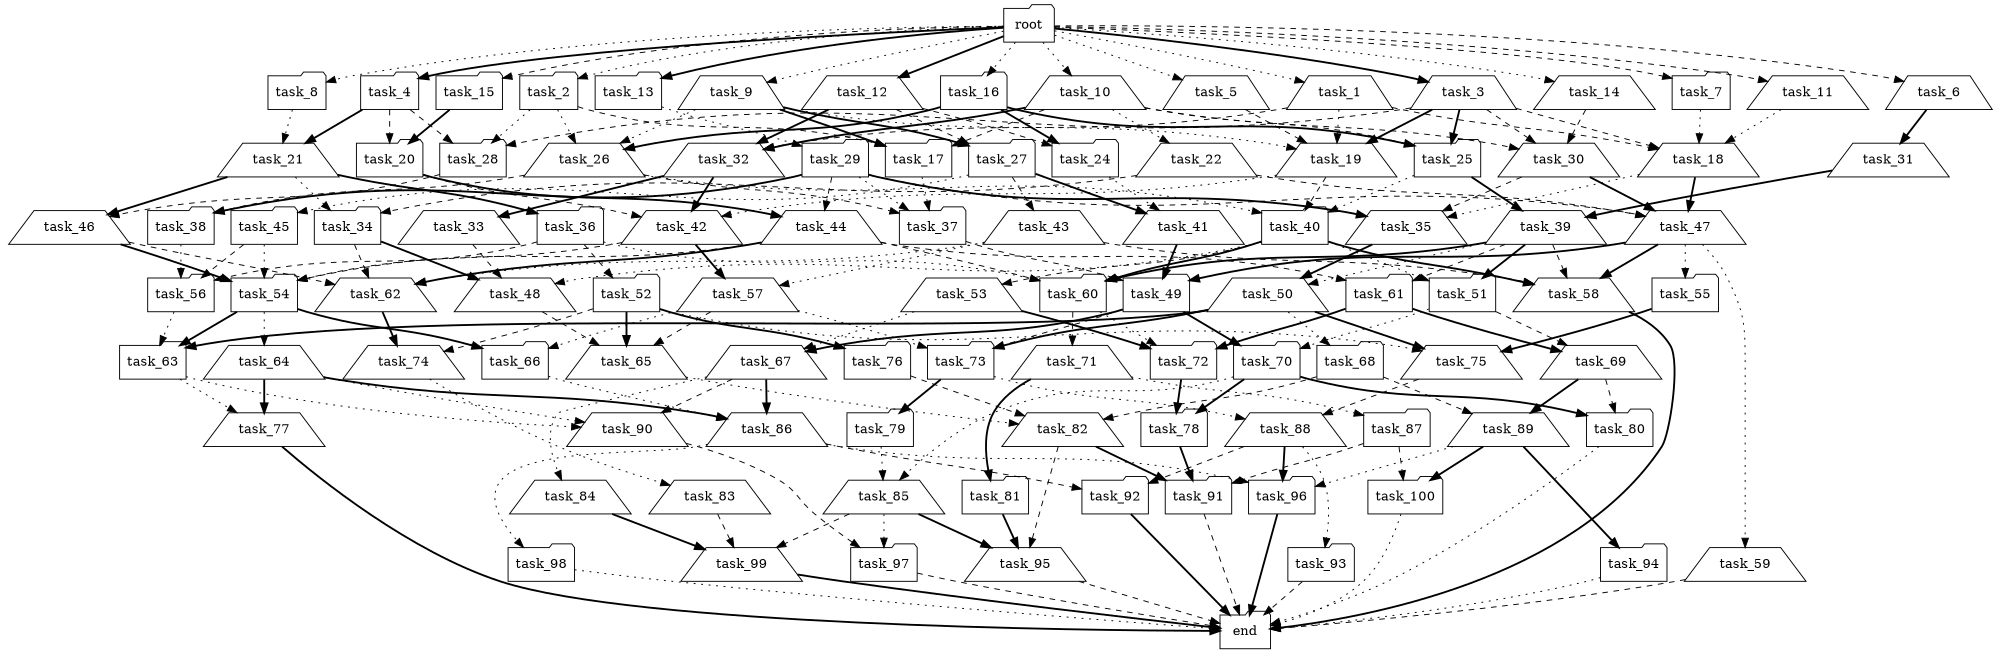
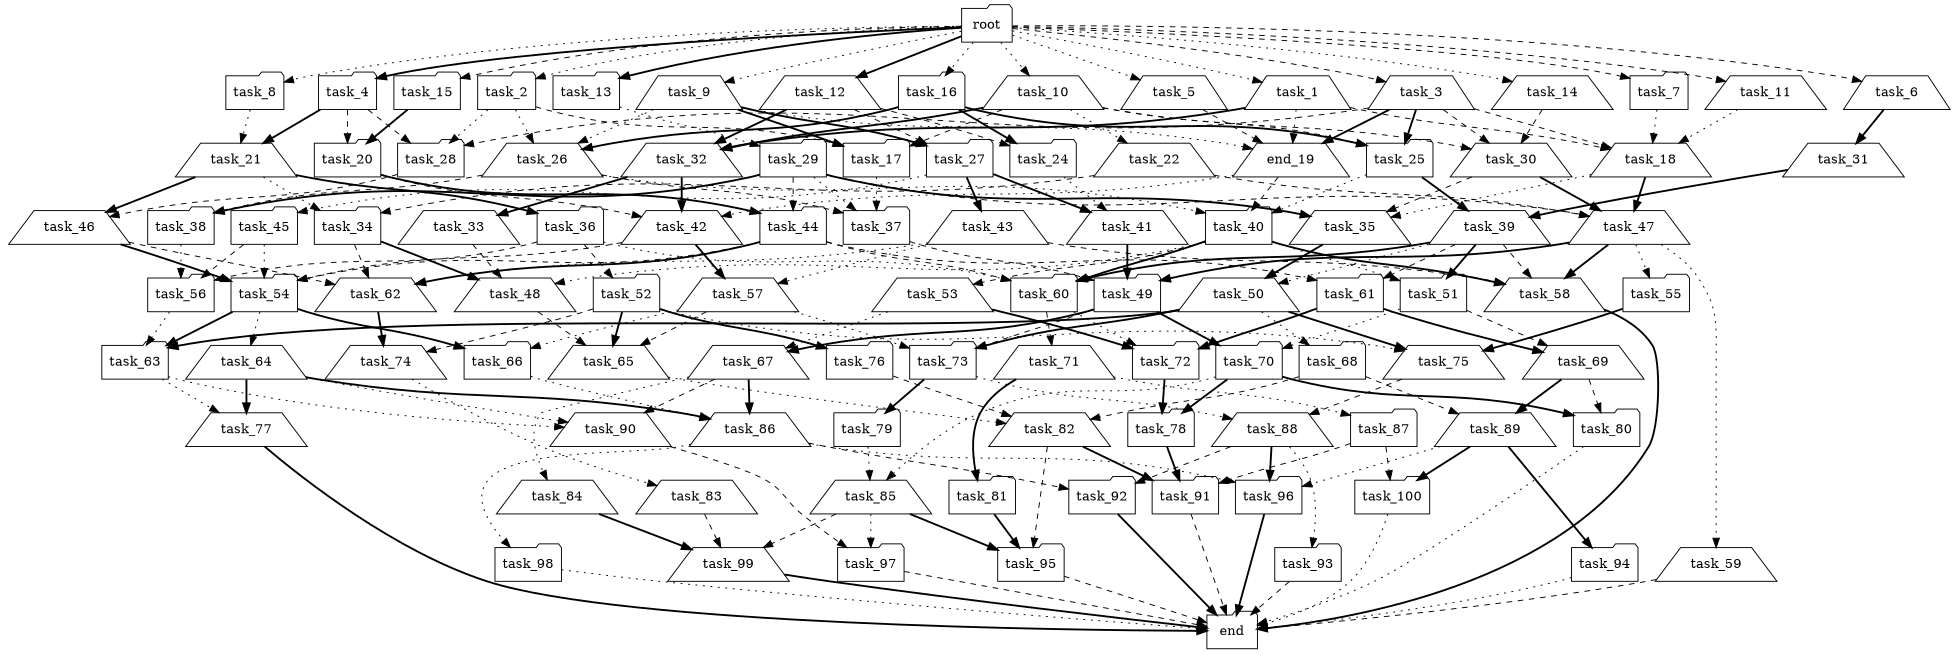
edge "root" -> "task_3": style bold -> dashed
edge "task_1" -> "task_32": style dashed -> bold
node "task_19": label "task_19" -> "end_19"
edge "task_27" -> "task_43": style dashed -> bold
node "task_44": shape trapezium -> folder
node "task_95": shape trapezium -> folder
